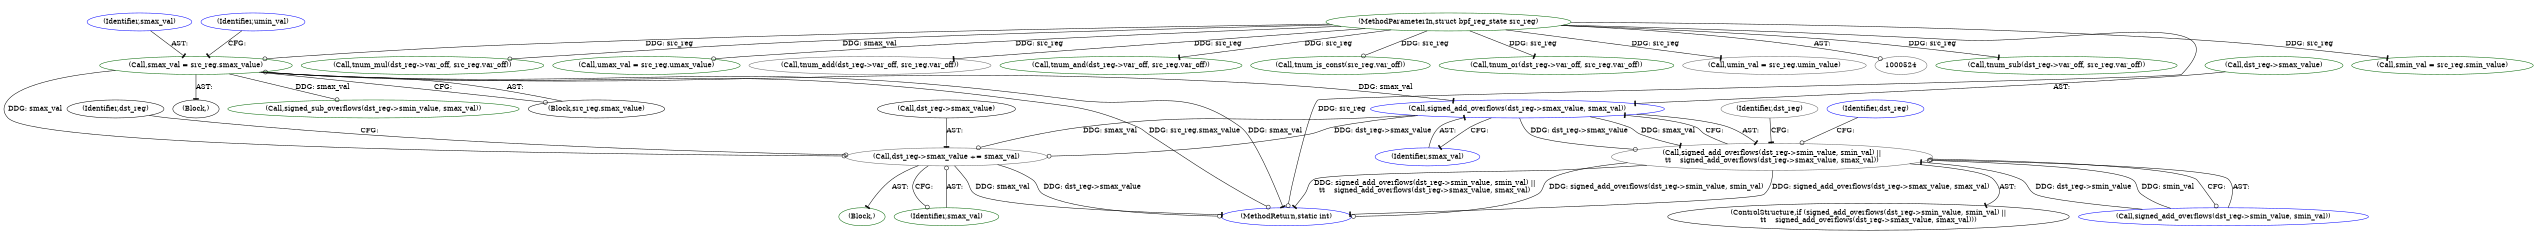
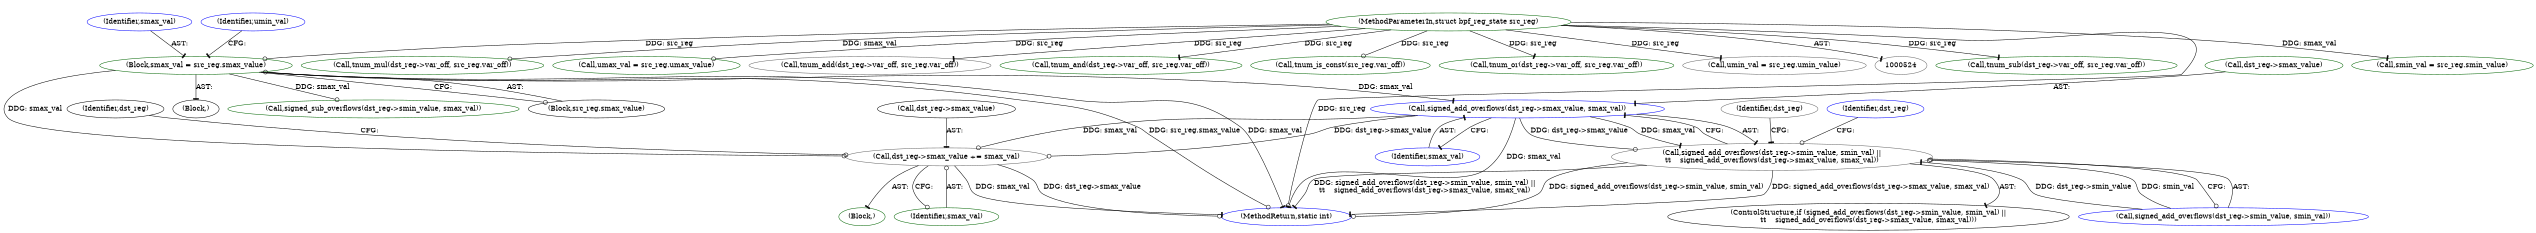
edge "(MethodParameterIn,struct bpf_reg_state src_reg)" -> "1000524": arrowhead odot -> tee
edge "(MethodParameterIn,struct bpf_reg_state src_reg)" -> "(Call,smin_val = src_reg.smin_value)": label "DDG: src_reg" -> "DDG: smax_val"
node "(Call,smax_val = src_reg.smax_value)": label "(Call,smax_val = src_reg.smax_value)" -> "(Block,smax_val = src_reg.smax_value)"
edge "(Call,signed_add_overflows(dst_reg->smax_value, smax_val))" -> "(MethodReturn,static int)": added, label "DDG: smax_val"
